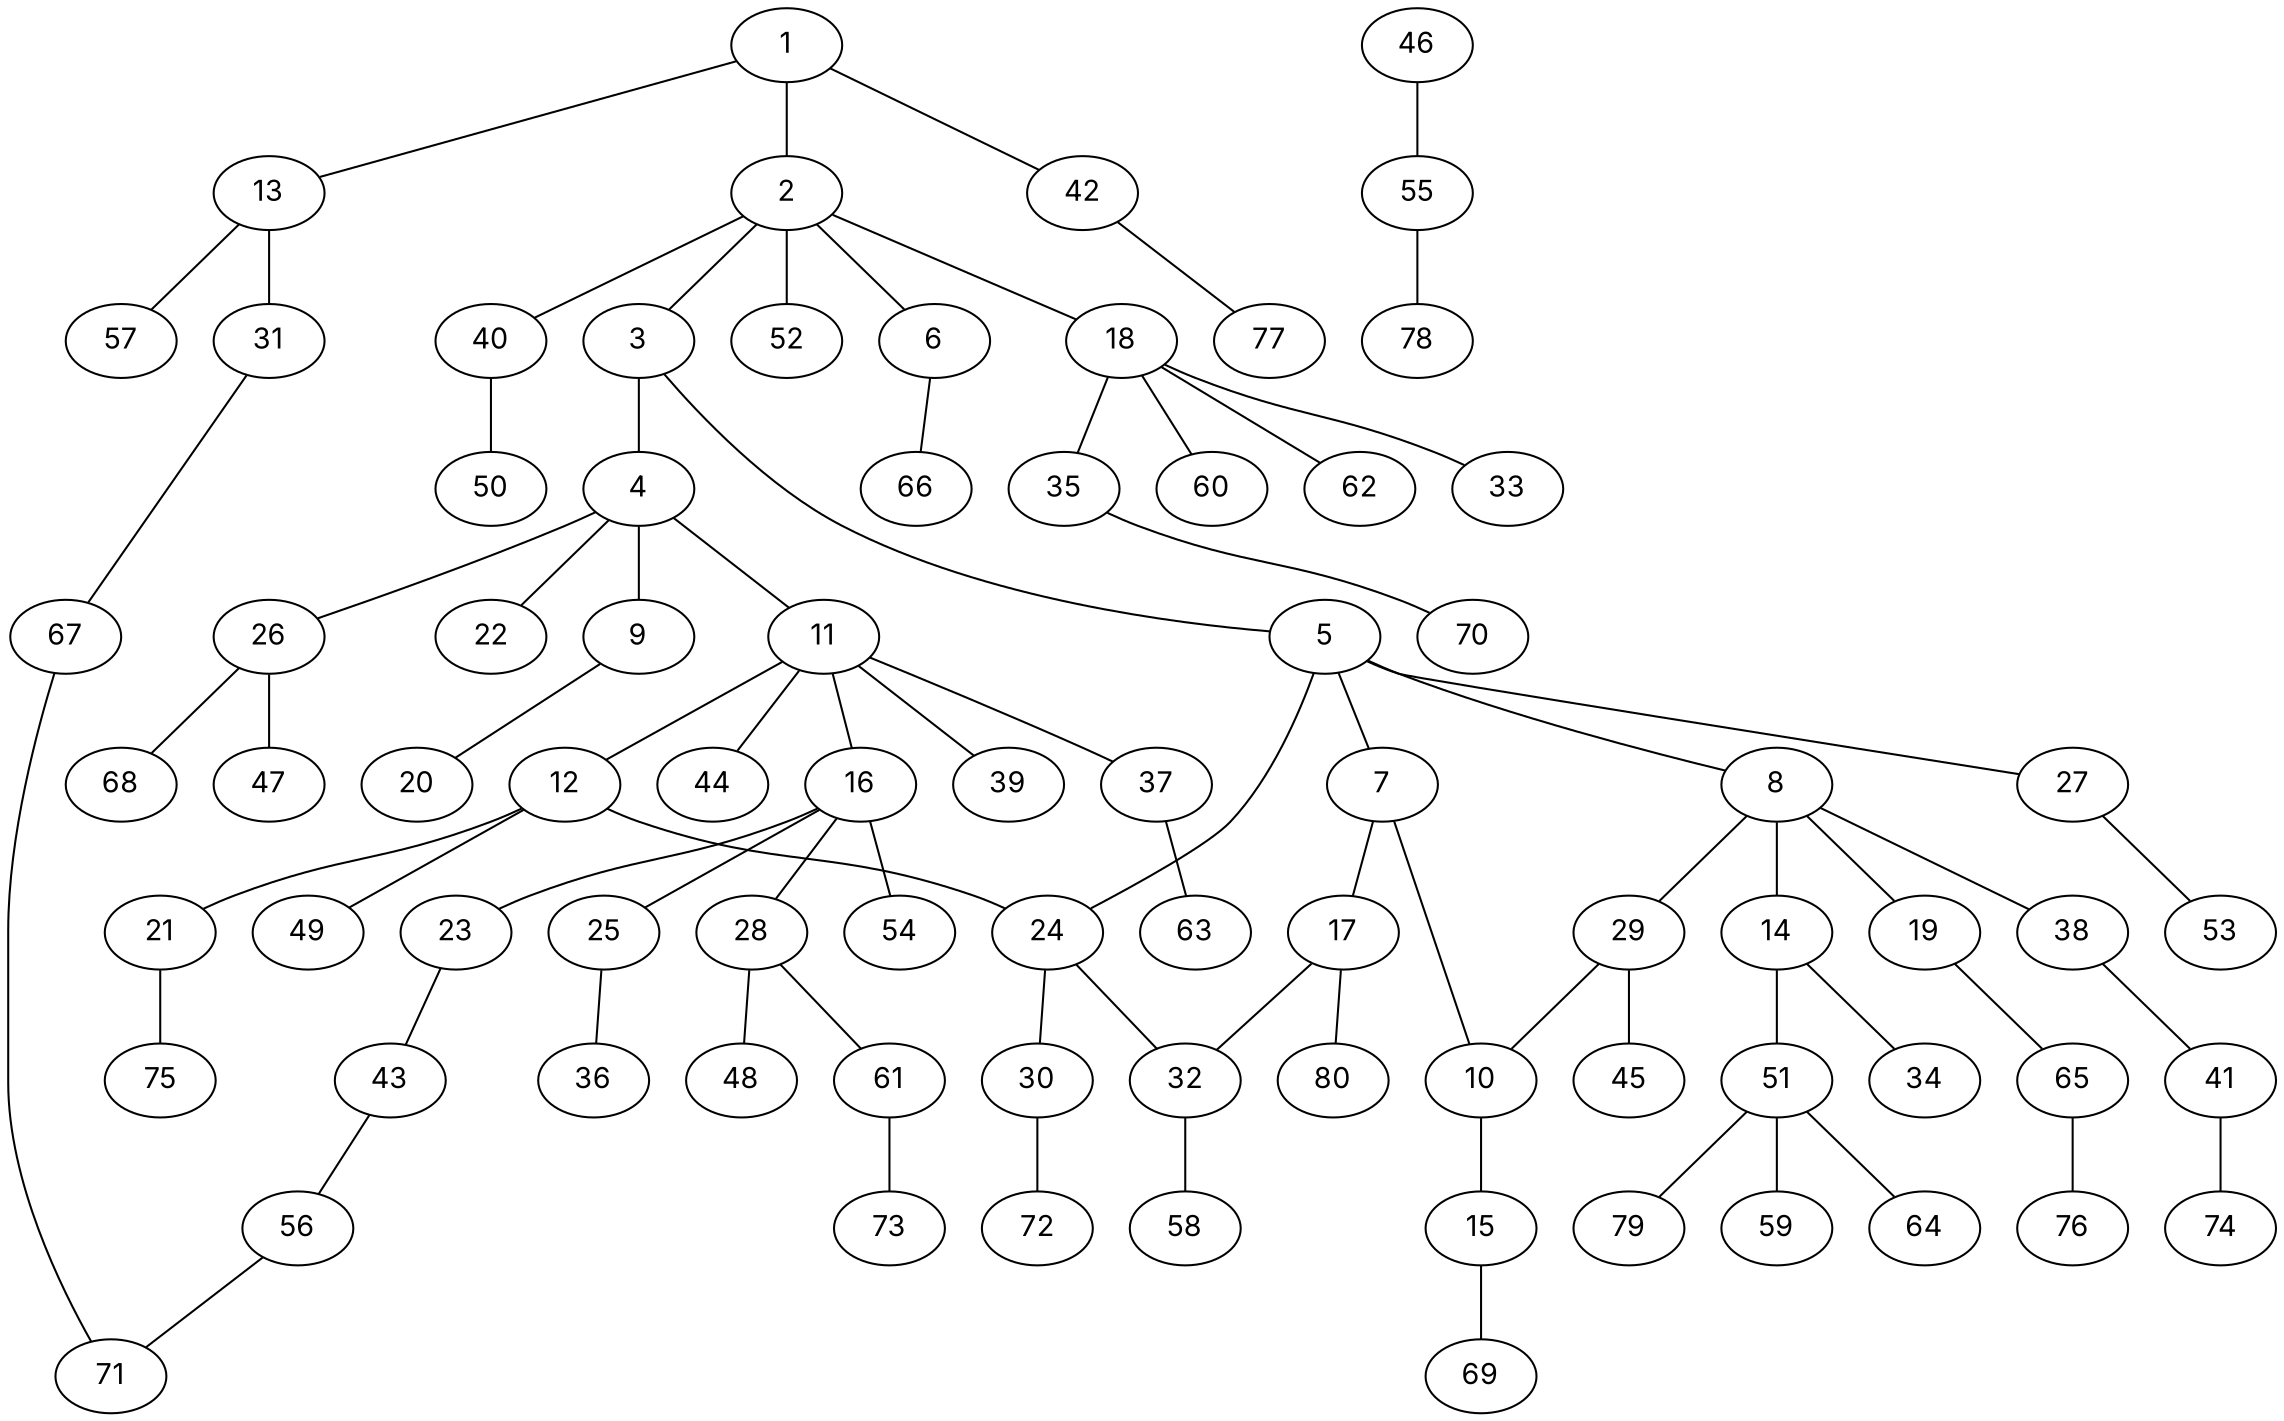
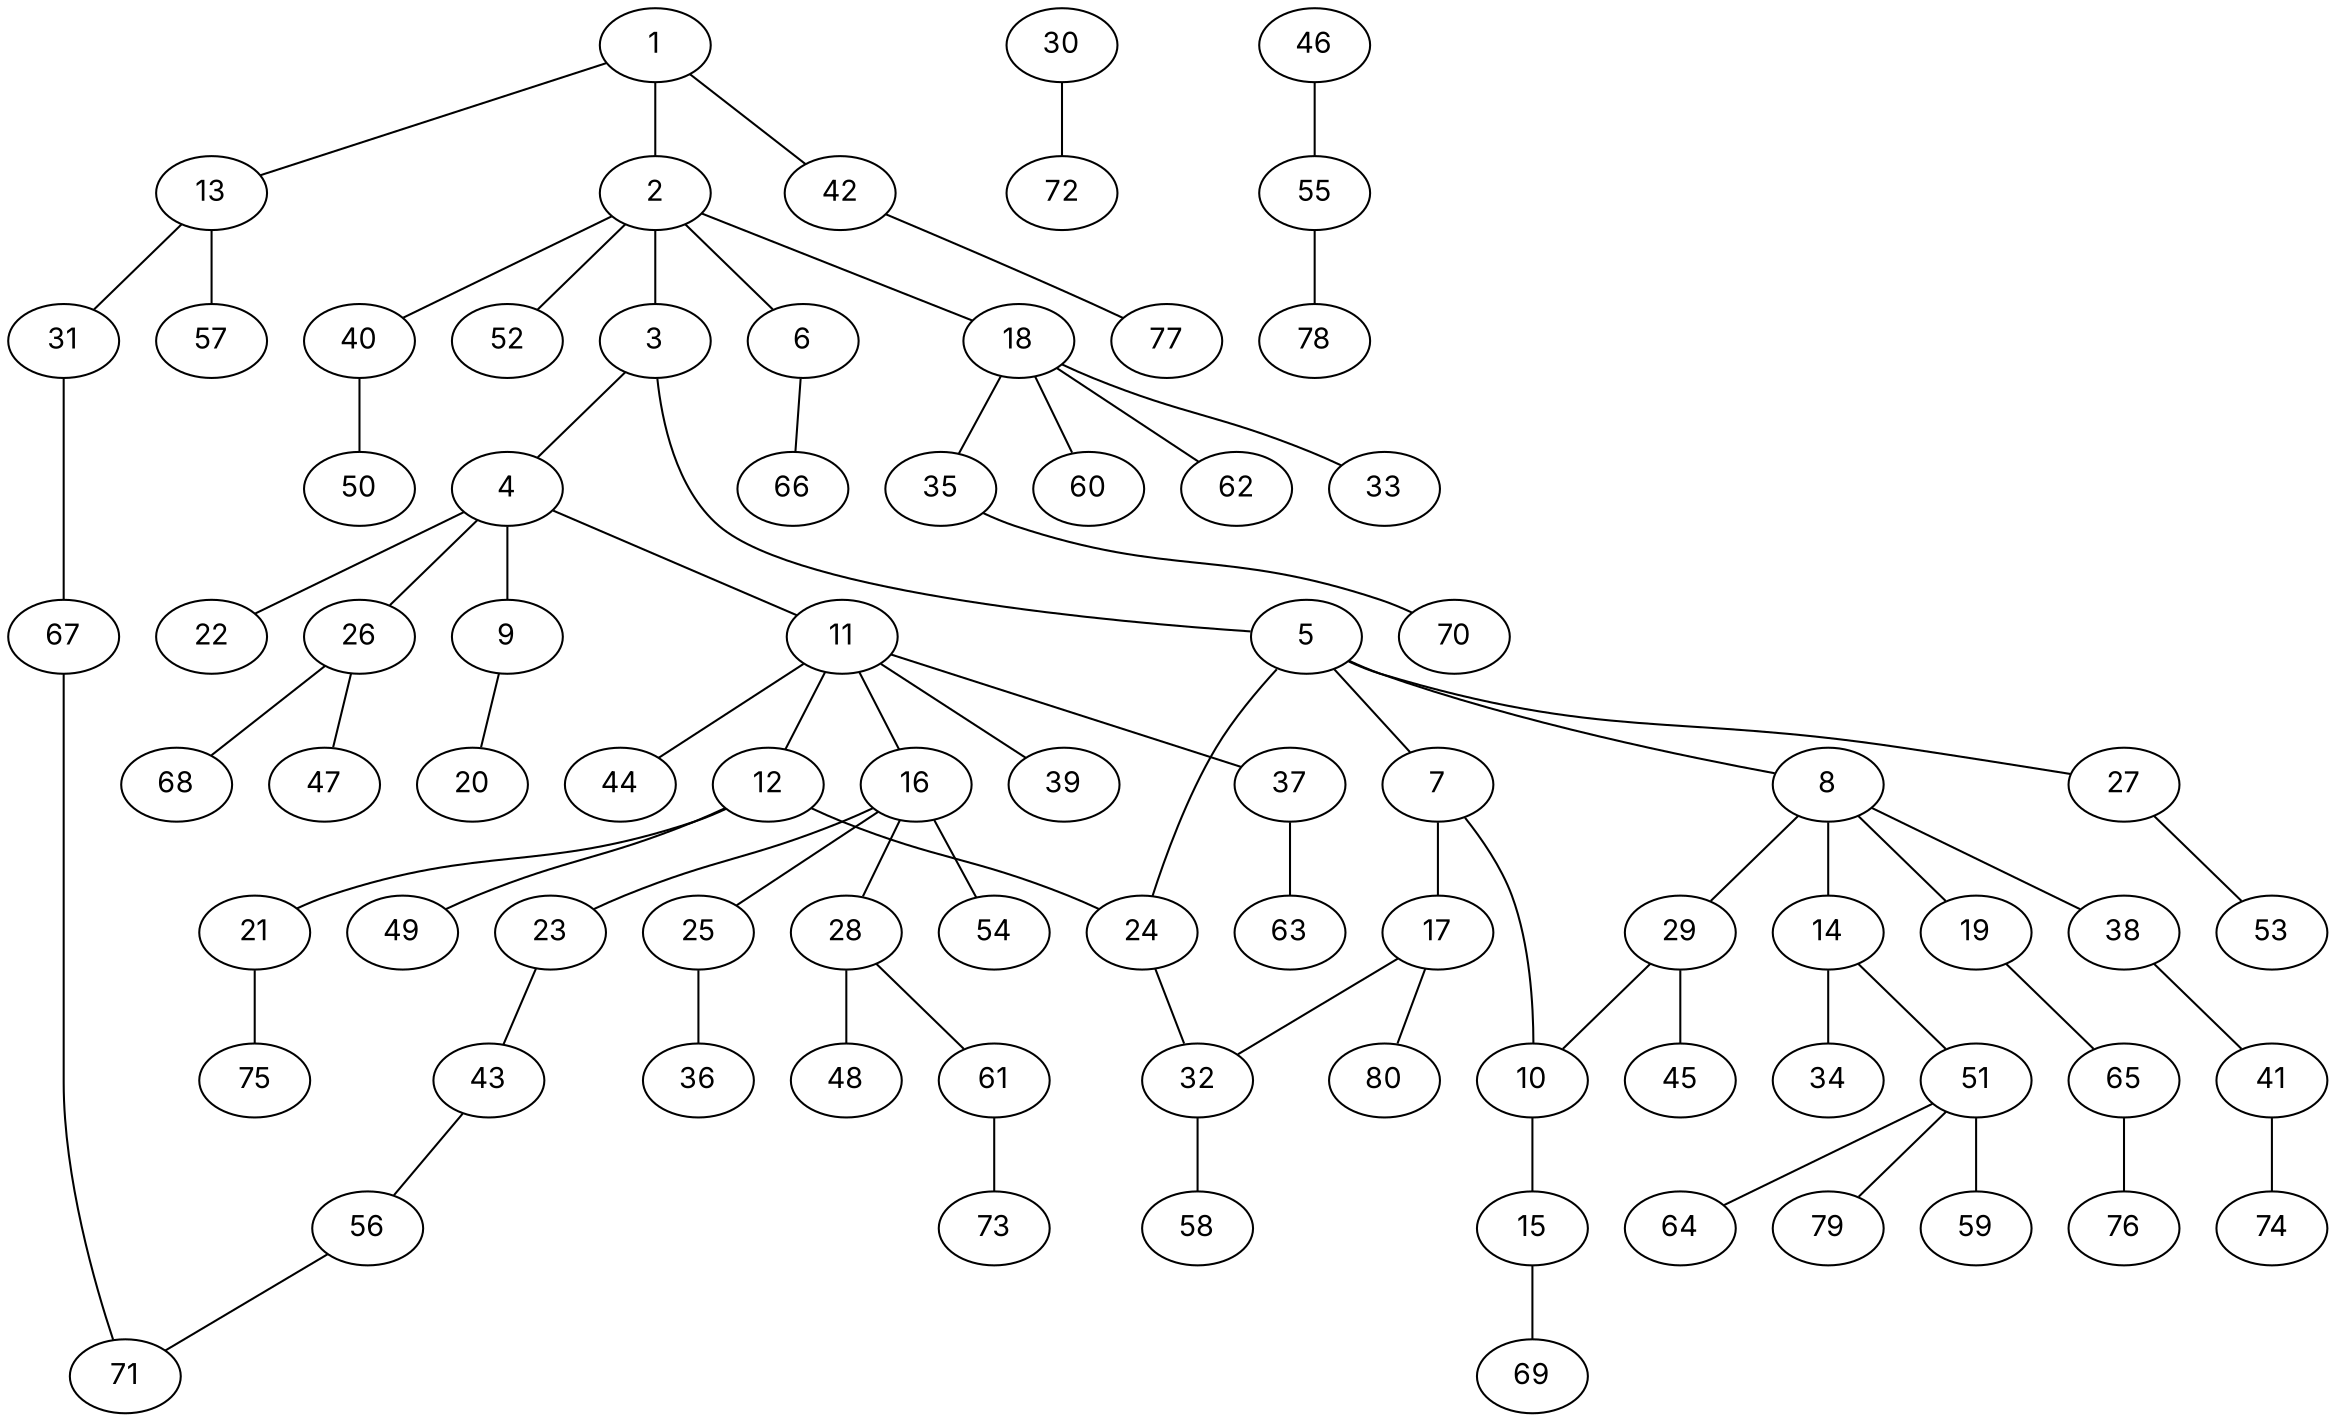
edge "24" -- "30": removed
